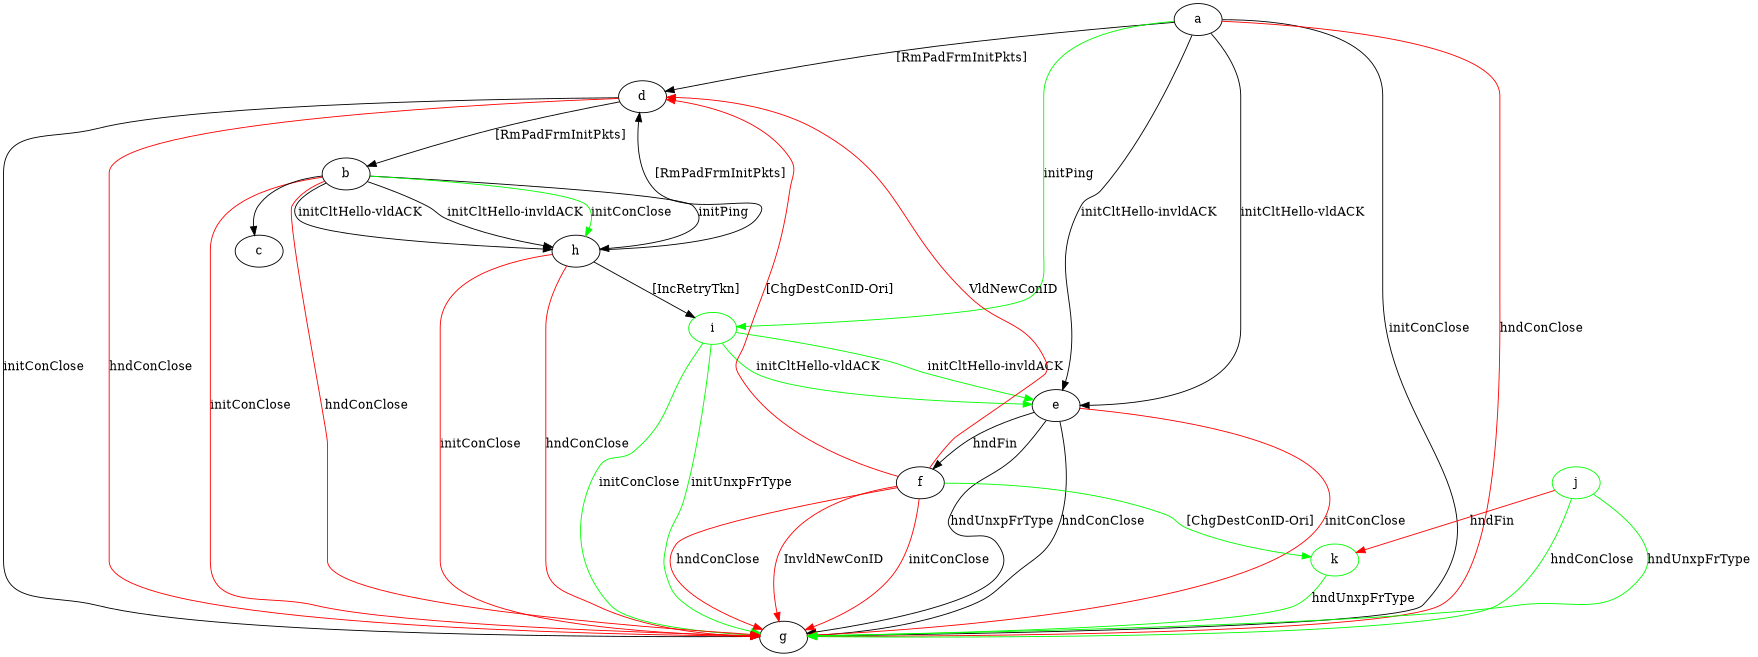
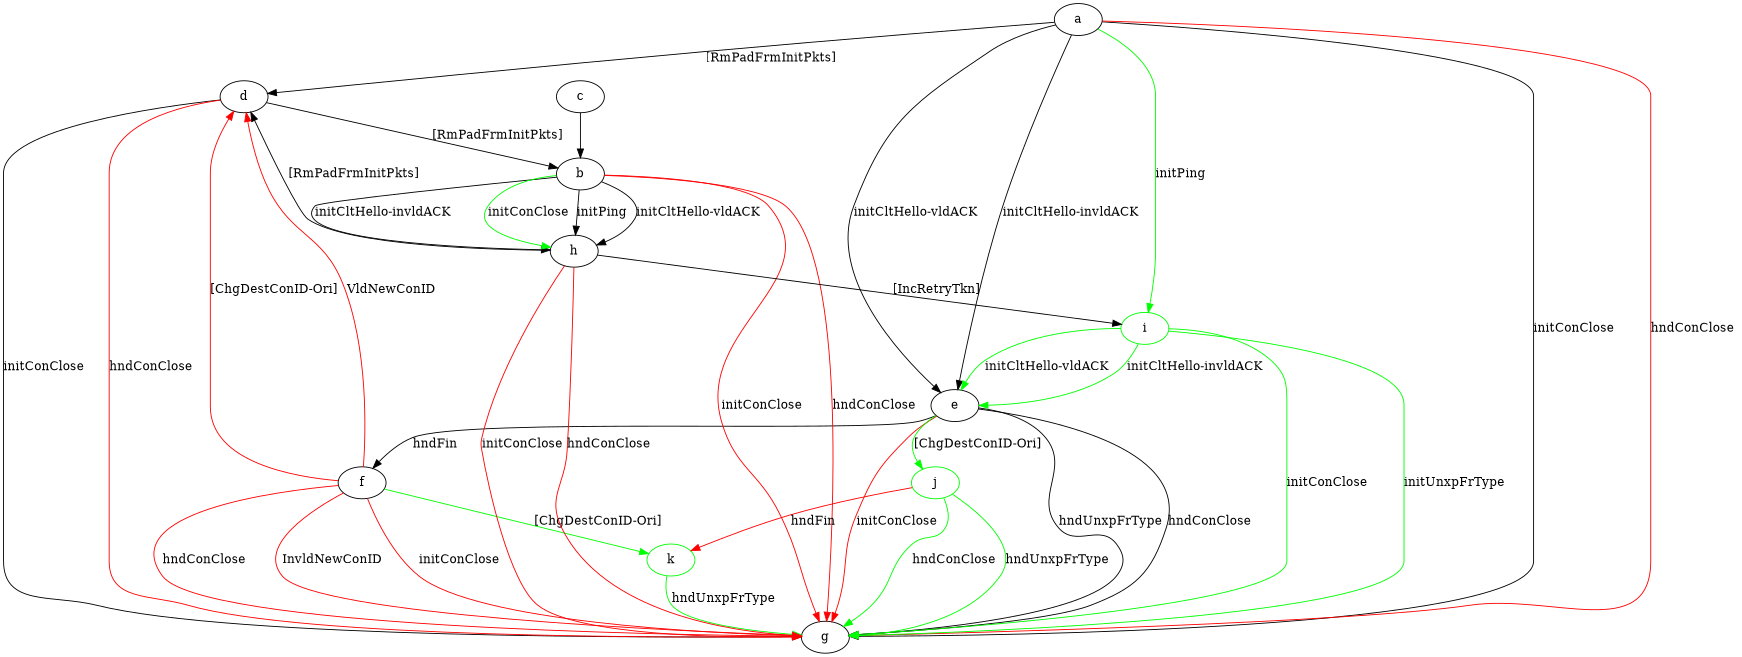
edge "b" -> "c": reversed
edge "e" -> "j": added, label "[ChgDestConID-Ori]"
